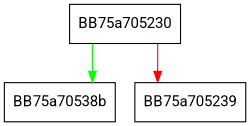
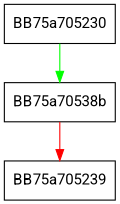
edge "BB75a705230" -> "BB75a705239": now "BB75a70538b" -> "BB75a705239"
